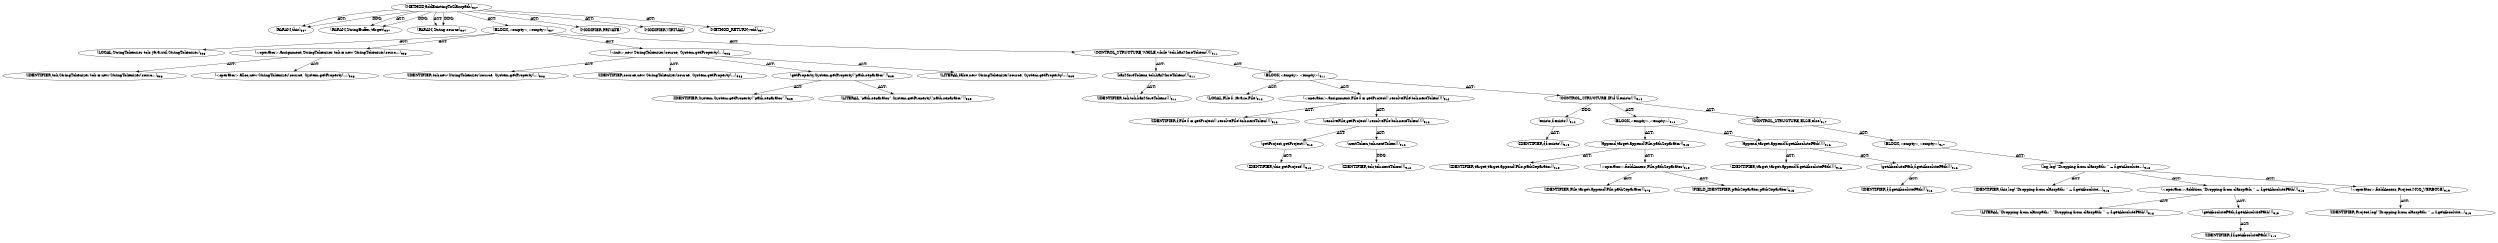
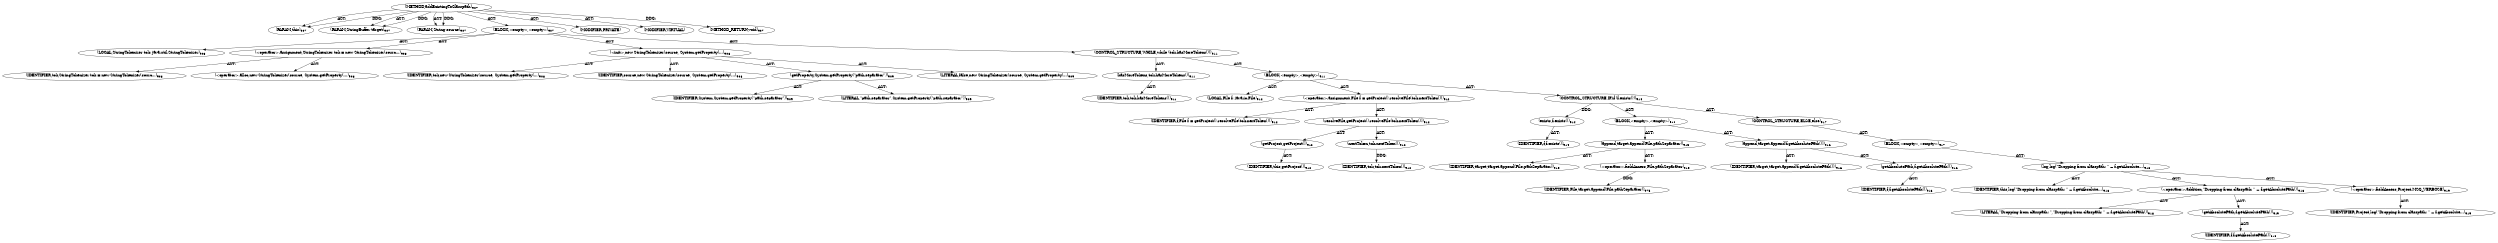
edge "(METHOD,addExistingToClasspath)" -> "(METHOD_RETURN,void)": label "AST: " -> "DDG: "
edge "(<operator>.fieldAccess,File.pathSeparator)" -> "(IDENTIFIER,File,target.append(File.pathSeparator))": label "AST: " -> "DDG: "
node "(FIELD_IDENTIFIER,pathSeparator,pathSeparator)": removed
